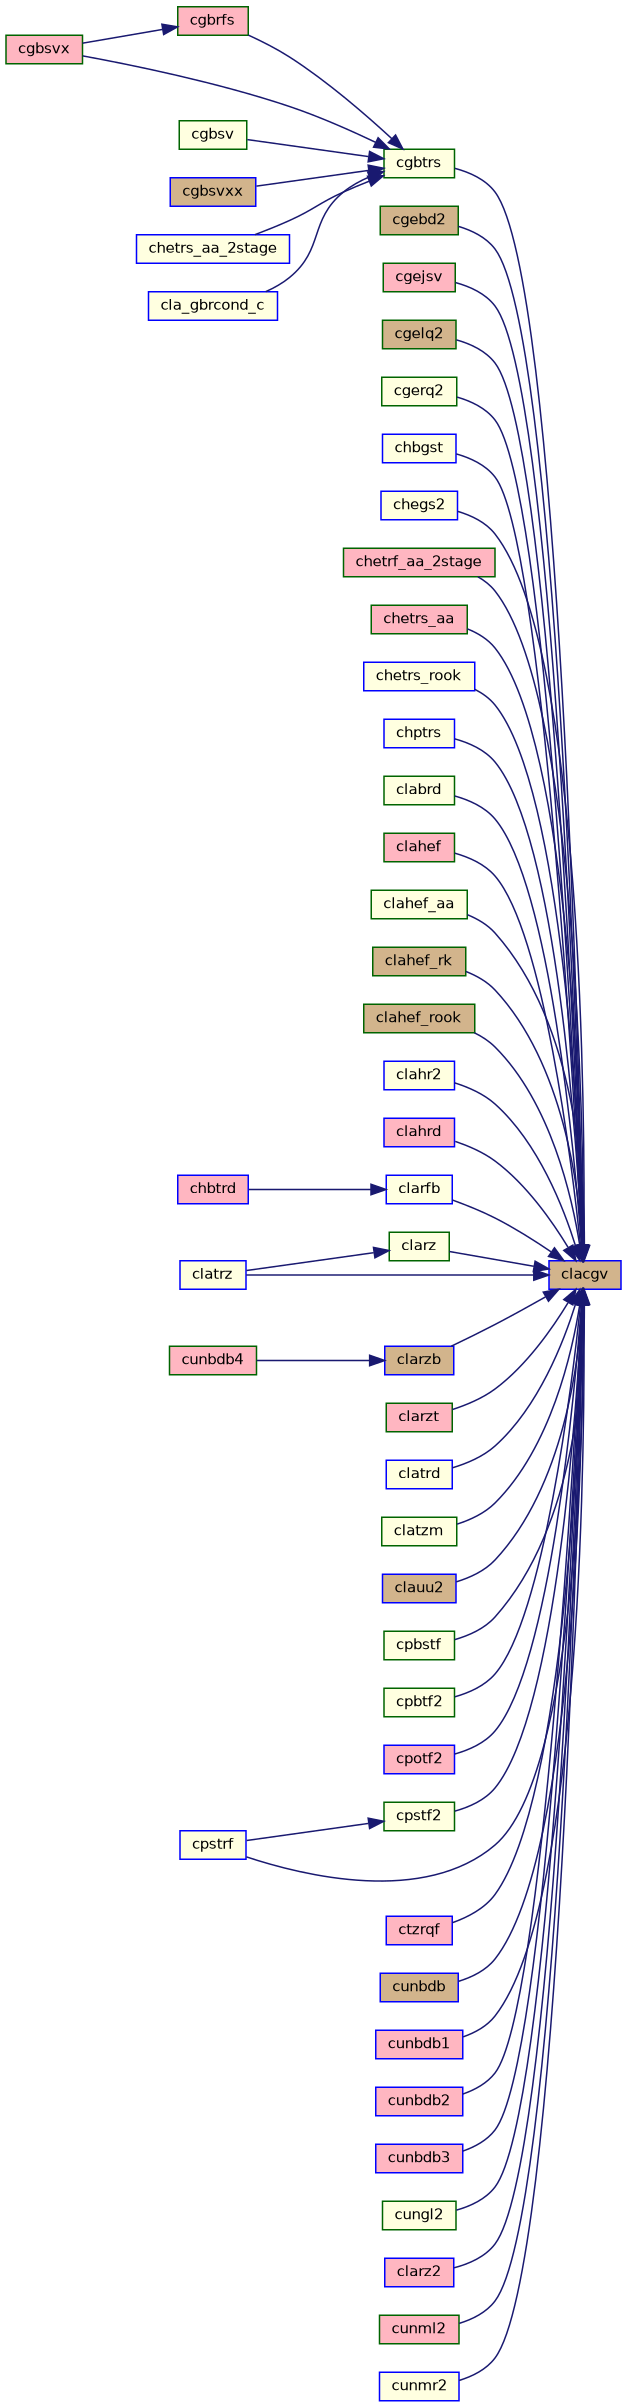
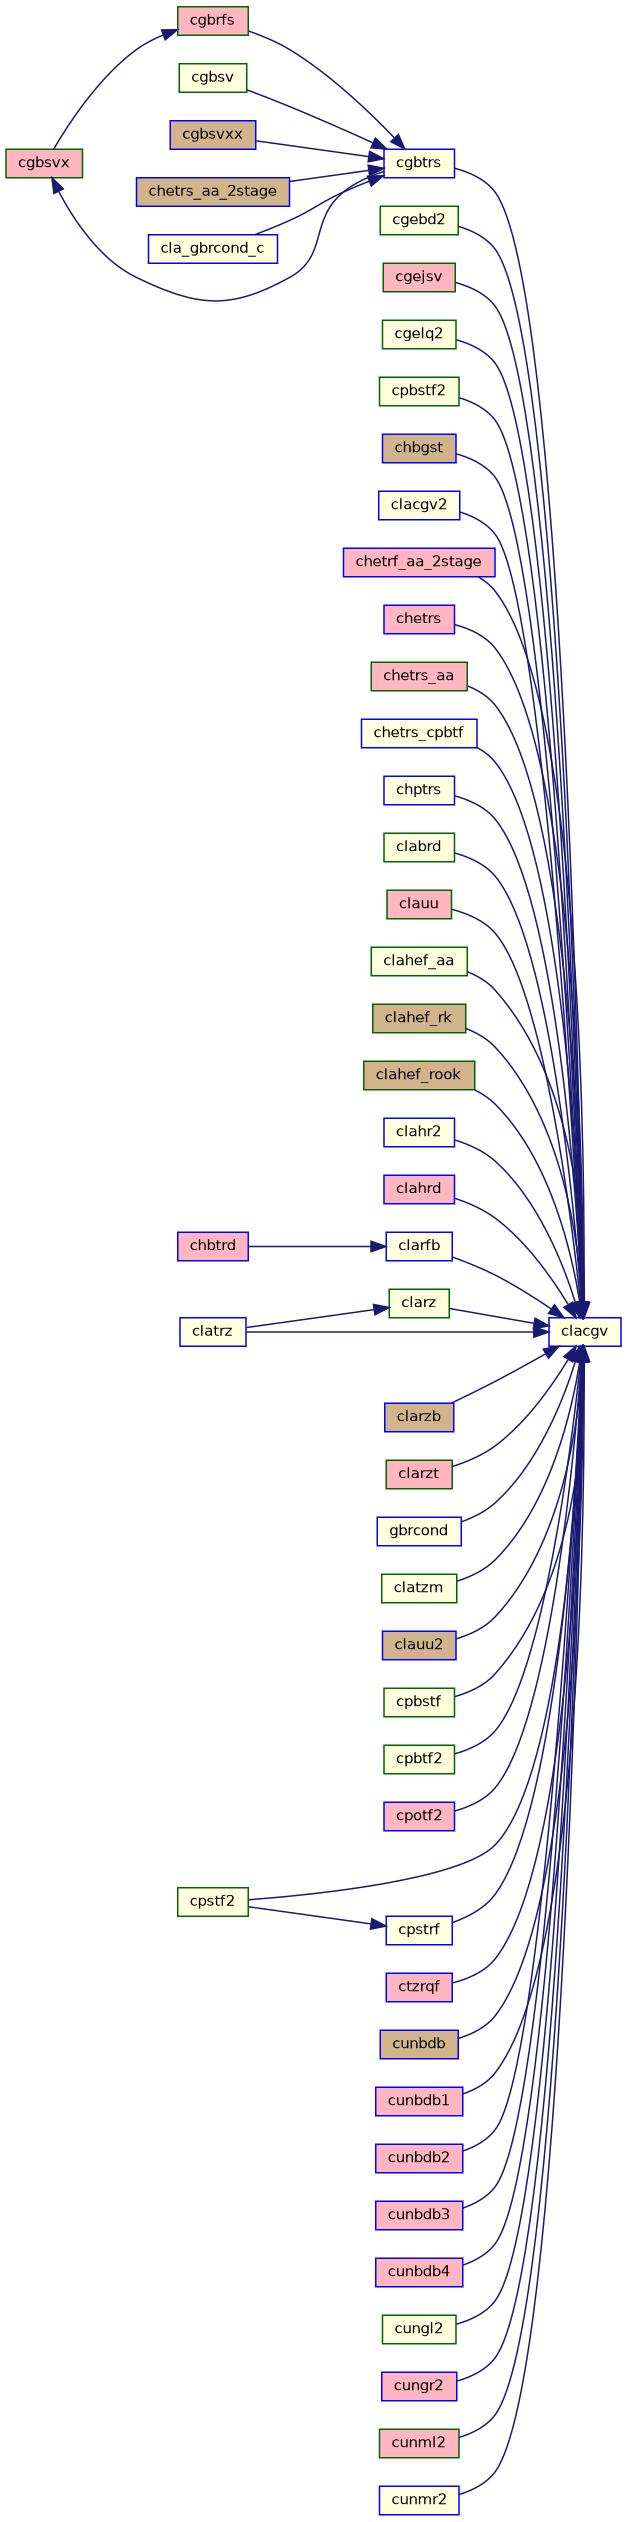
edge "cgbsvx" -> "cgbtrs": reversed
node "cgbtrs": color darkgreen -> blue
node "cgebd2": fillcolor tan -> lightyellow
node "chetrs_aa_2stage": fillcolor lightyellow -> tan
node "cgelq2": fillcolor tan -> lightyellow
node "cgerq2": label "cgerq2" -> "cpbstf2"
node "chbgst": fillcolor lightyellow -> tan
node "chegs2": label "chegs2" -> "clacgv2"
node "chetrf_aa_2stage": color darkgreen -> blue
node "chetrs": added
node "chetrs_rook": label "chetrs_rook" -> "chetrs_cpbtf"
node "clahef": label "clahef" -> "clauu"
node "clacgv": fillcolor tan -> lightyellow
node "cunbdb4": color darkgreen -> blue
edge "cunbdb4" -> "clarzb": now "cunbdb4" -> "clacgv"
node "clatrd": label "clatrd" -> "gbrcond"
edge "cpstrf" -> "cpstf2": reversed
node "clarz2": label "clarz2" -> "cungr2"
